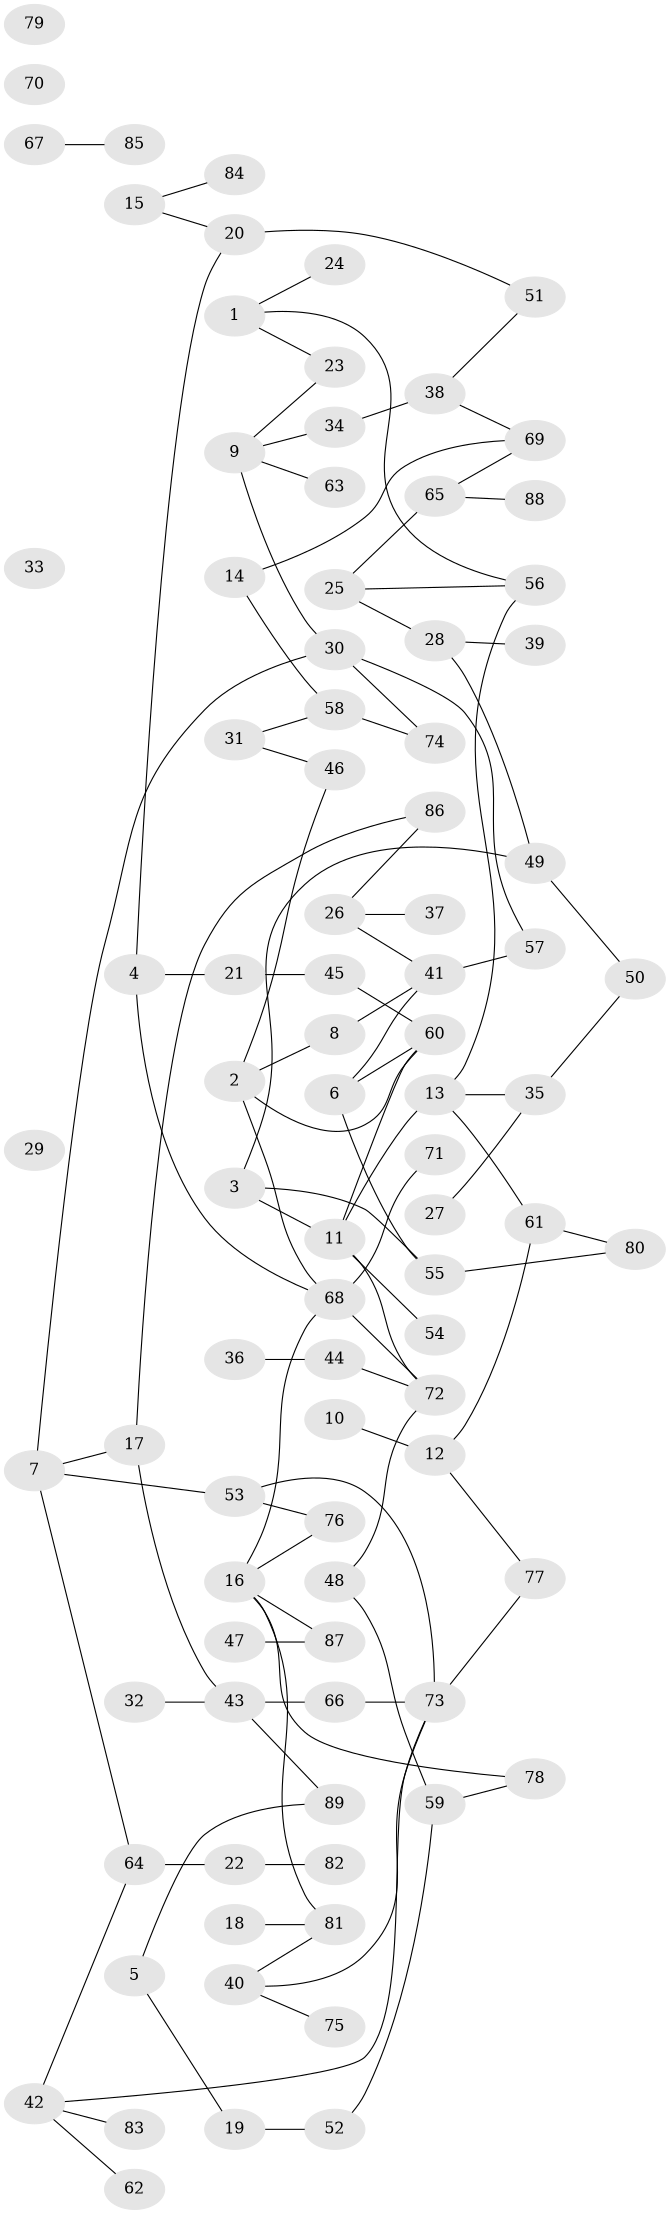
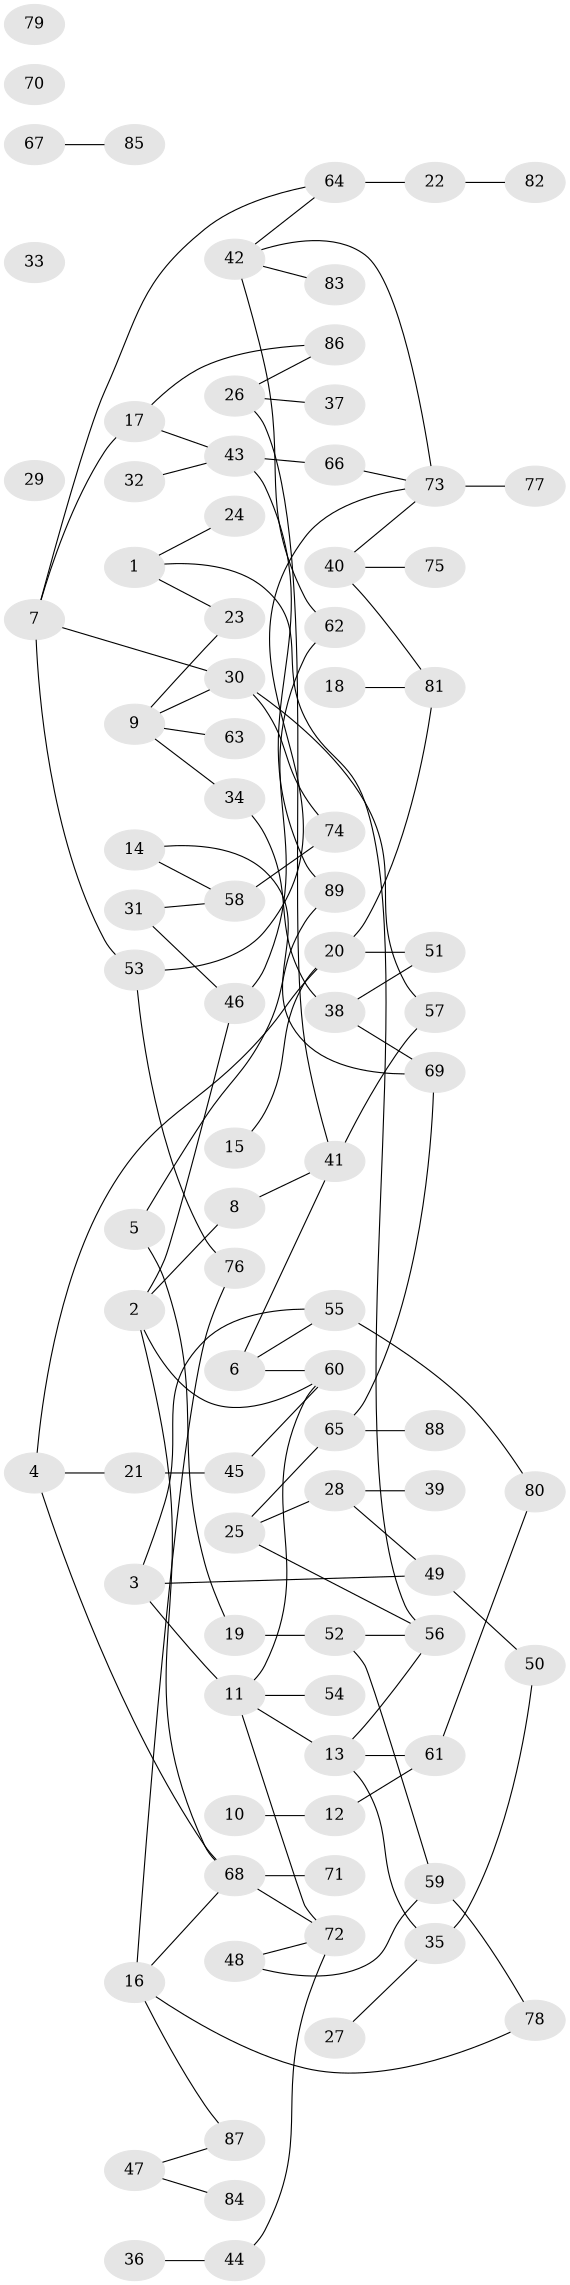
edge "84" -- "15": now "84" -- "47"
edge "62" -- "46": added
edge "12" -- "77": removed
edge "52" -- "56": added
edge "16" -- "81": now "20" -- "81"
